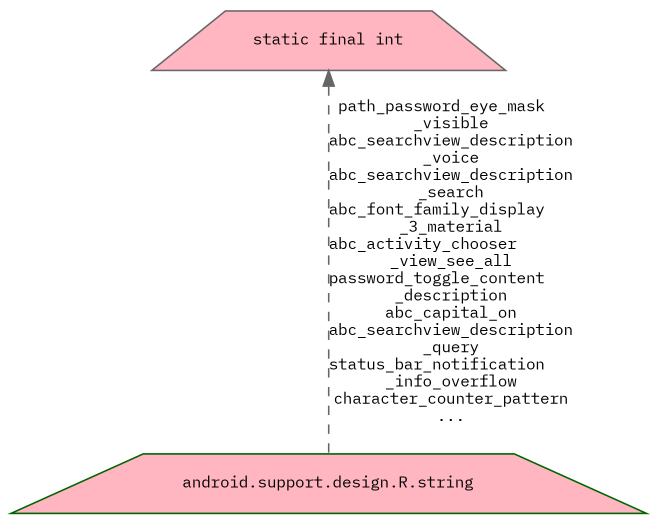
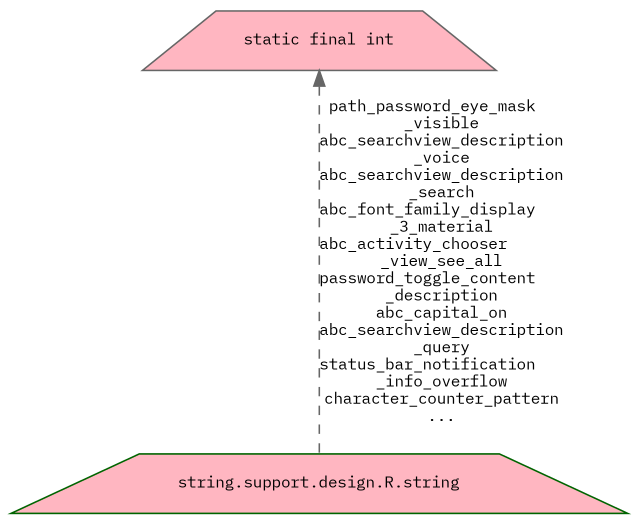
node "android.support.design.R.string": label "android.support.design.R.string" -> "string.support.design.R.string"
